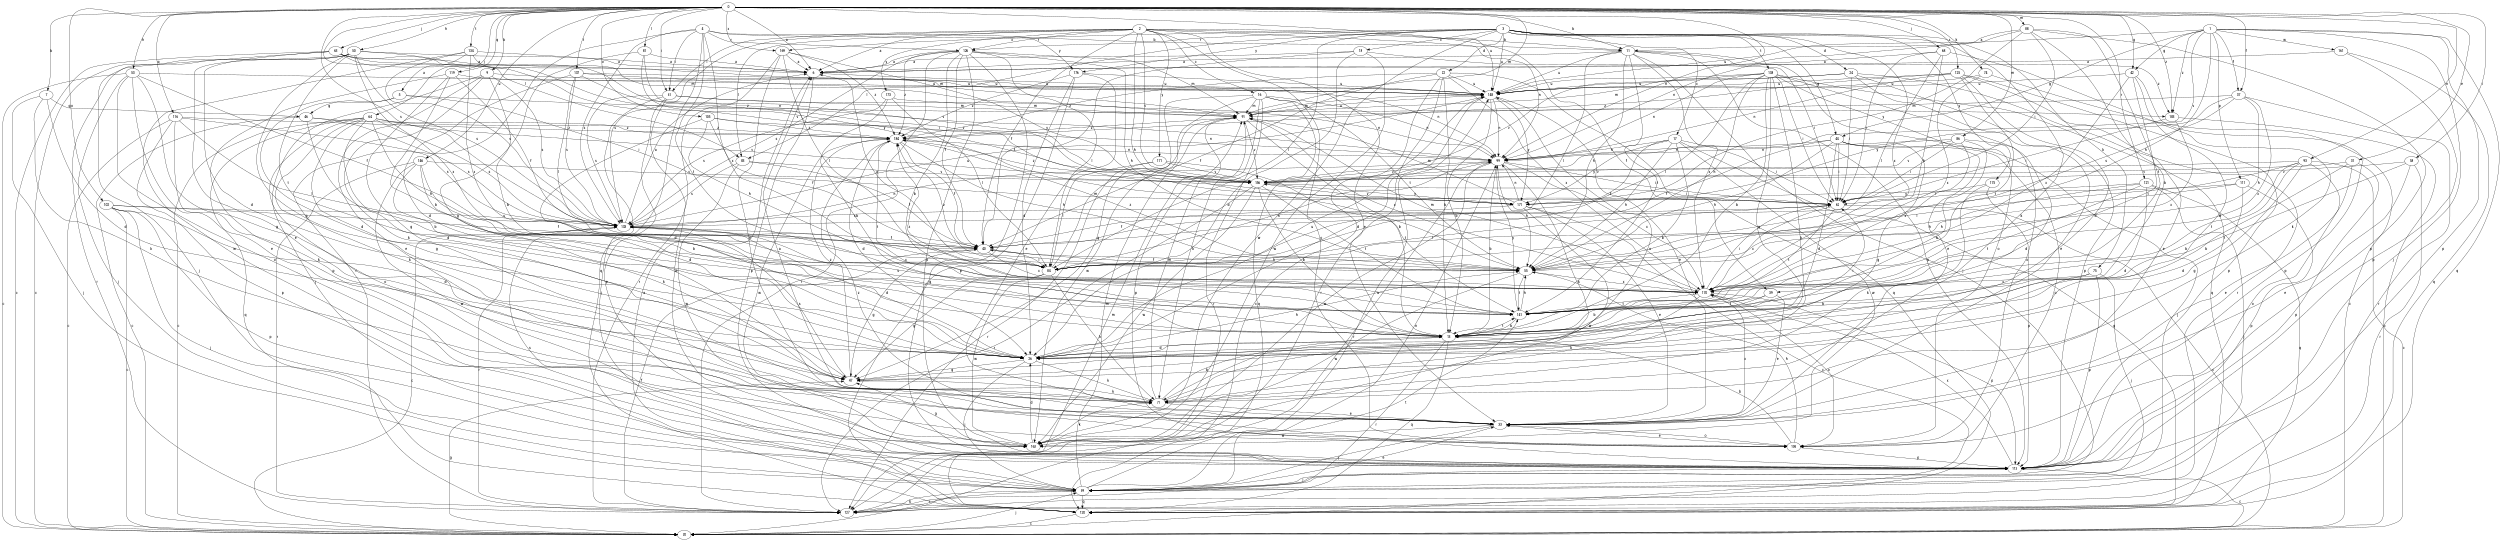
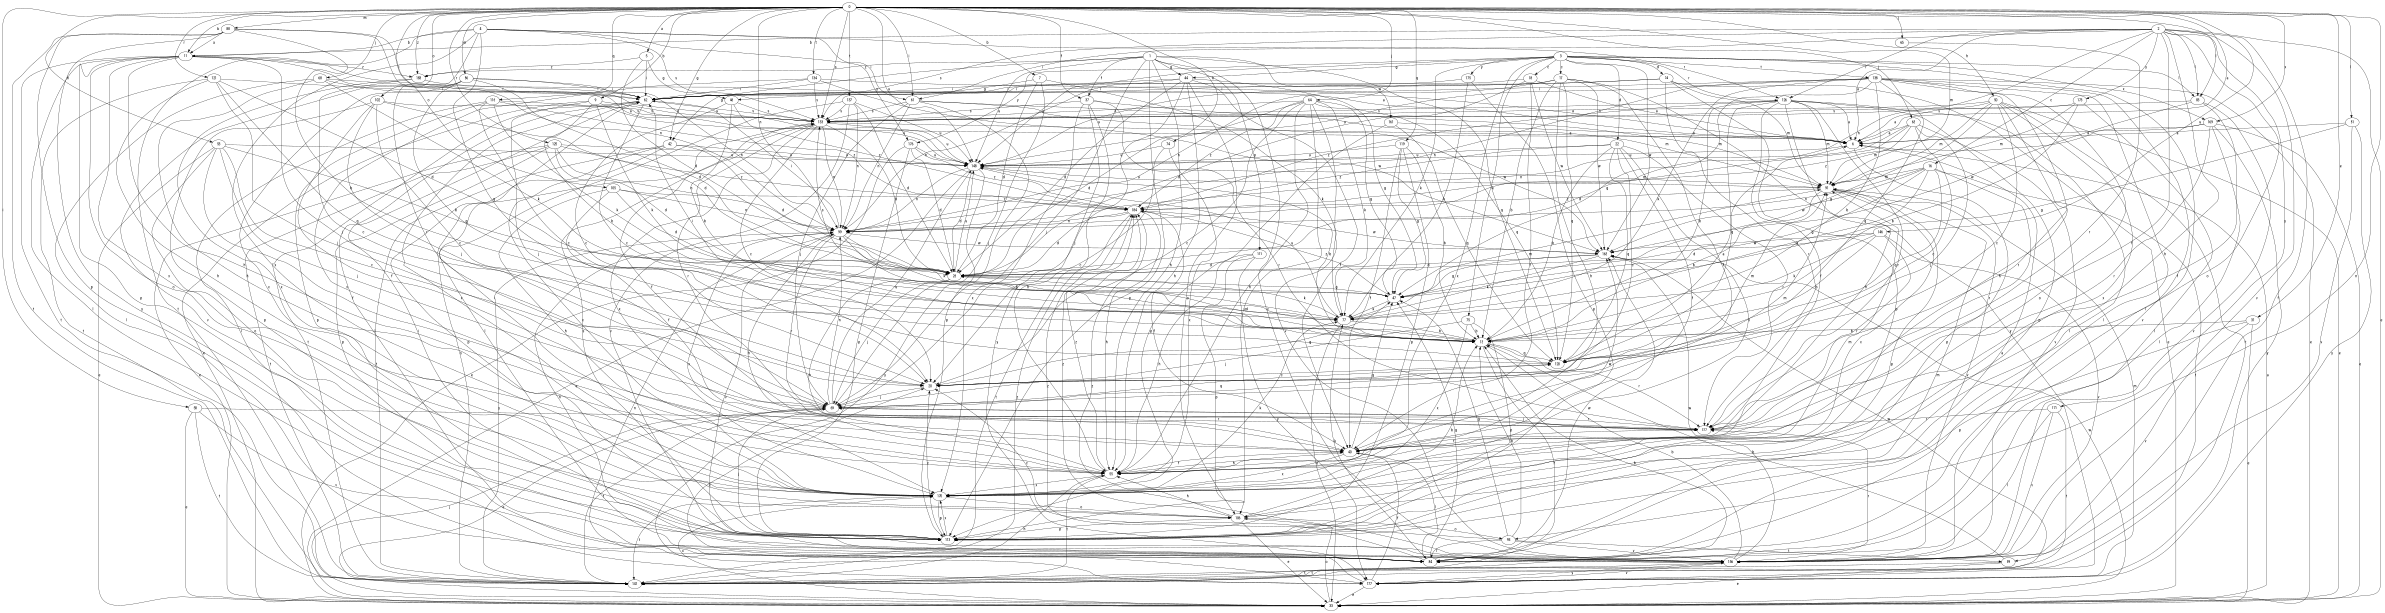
node "65": added
edge "134" -> "5": now "0" -> "5"
edge "16" -> "55": now "16" -> "141"
edge "93" -> "106": reversed
edge "127" -> "69": label "b" -> "j"
